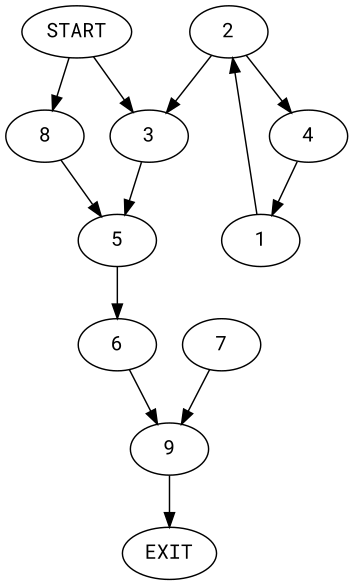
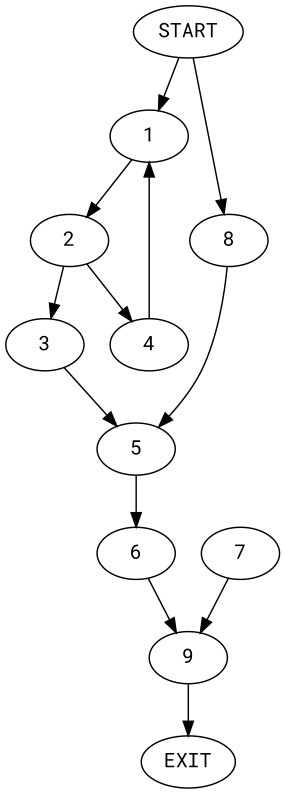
edge "START" -> "3": now "START" -> "1"
